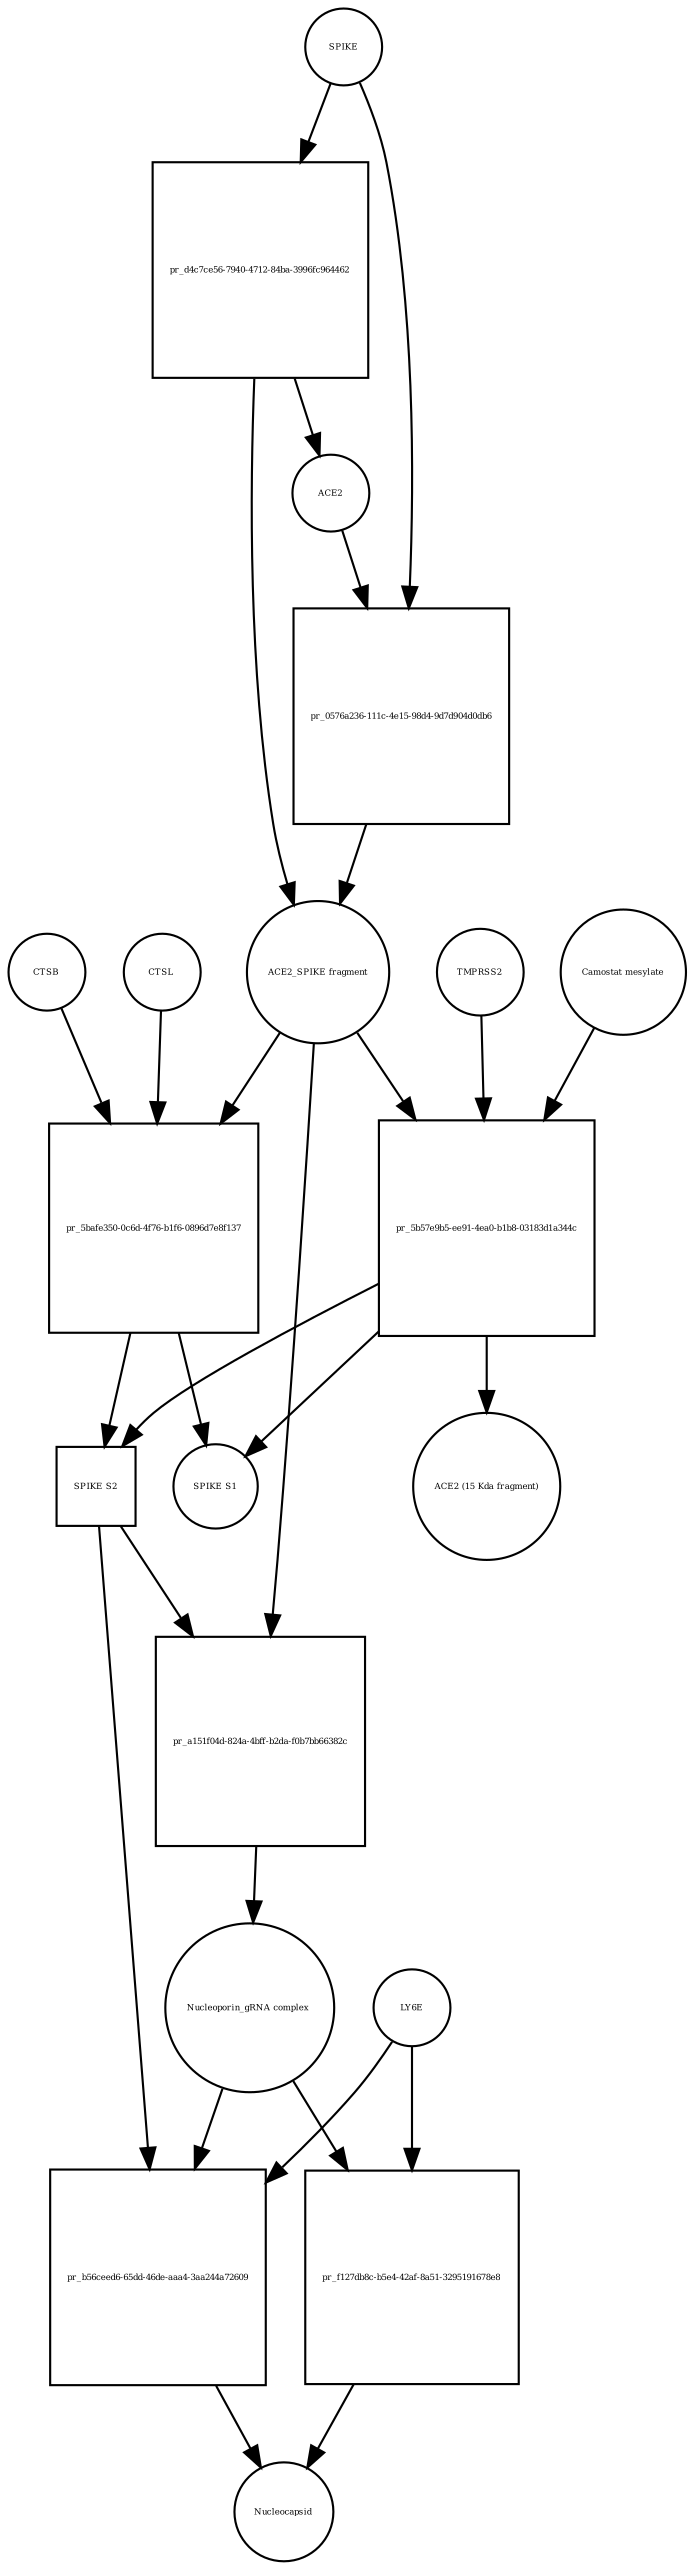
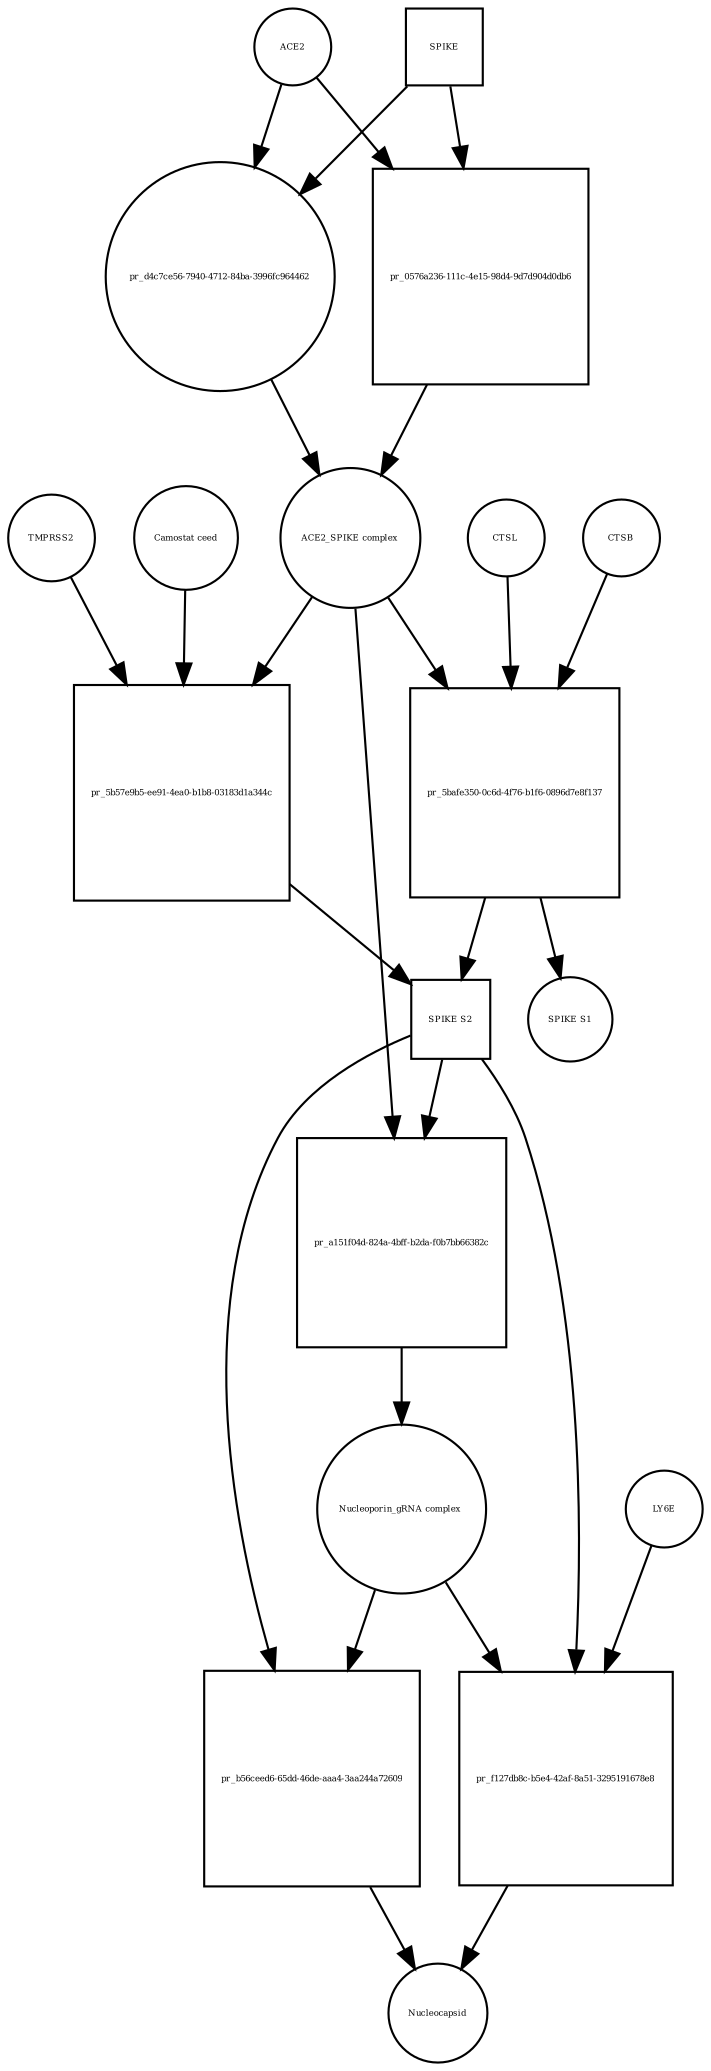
node "SPIKE": shape circle -> square
node "pr_d4c7ce56-7940-4712-84ba-3996fc964462": shape square -> circle
edge "pr_d4c7ce56-7940-4712-84ba-3996fc964462" -> "ACE2": reversed
node "ACE2_SPIKE fragment": label "ACE2_SPIKE fragment" -> "ACE2_SPIKE complex"
node "Camostat mesylate": label "Camostat mesylate" -> "Camostat ceed"
edge "SPIKE S2" -> "pr_f127db8c-b5e4-42af-8a51-3295191678e8": added
edge "pr_5b57e9b5-ee91-4ea0-b1b8-03183d1a344c" -> "SPIKE S1": removed
node "ACE2 (15 Kda fragment)": removed
edge "LY6E" -> "pr_b56ceed6-65dd-46de-aaa4-3aa244a72609": removed
